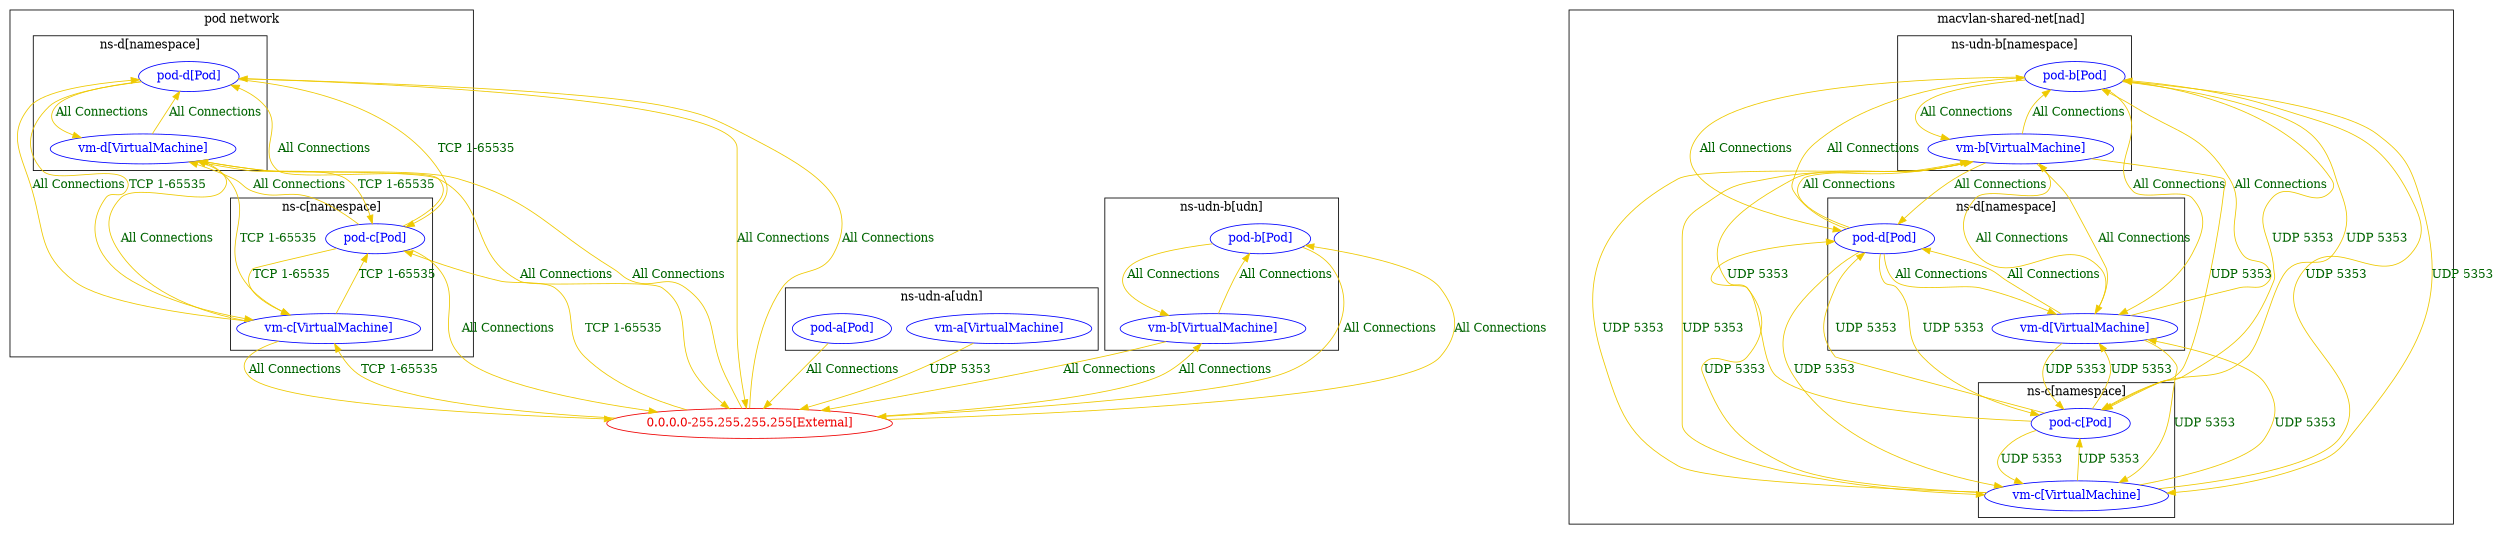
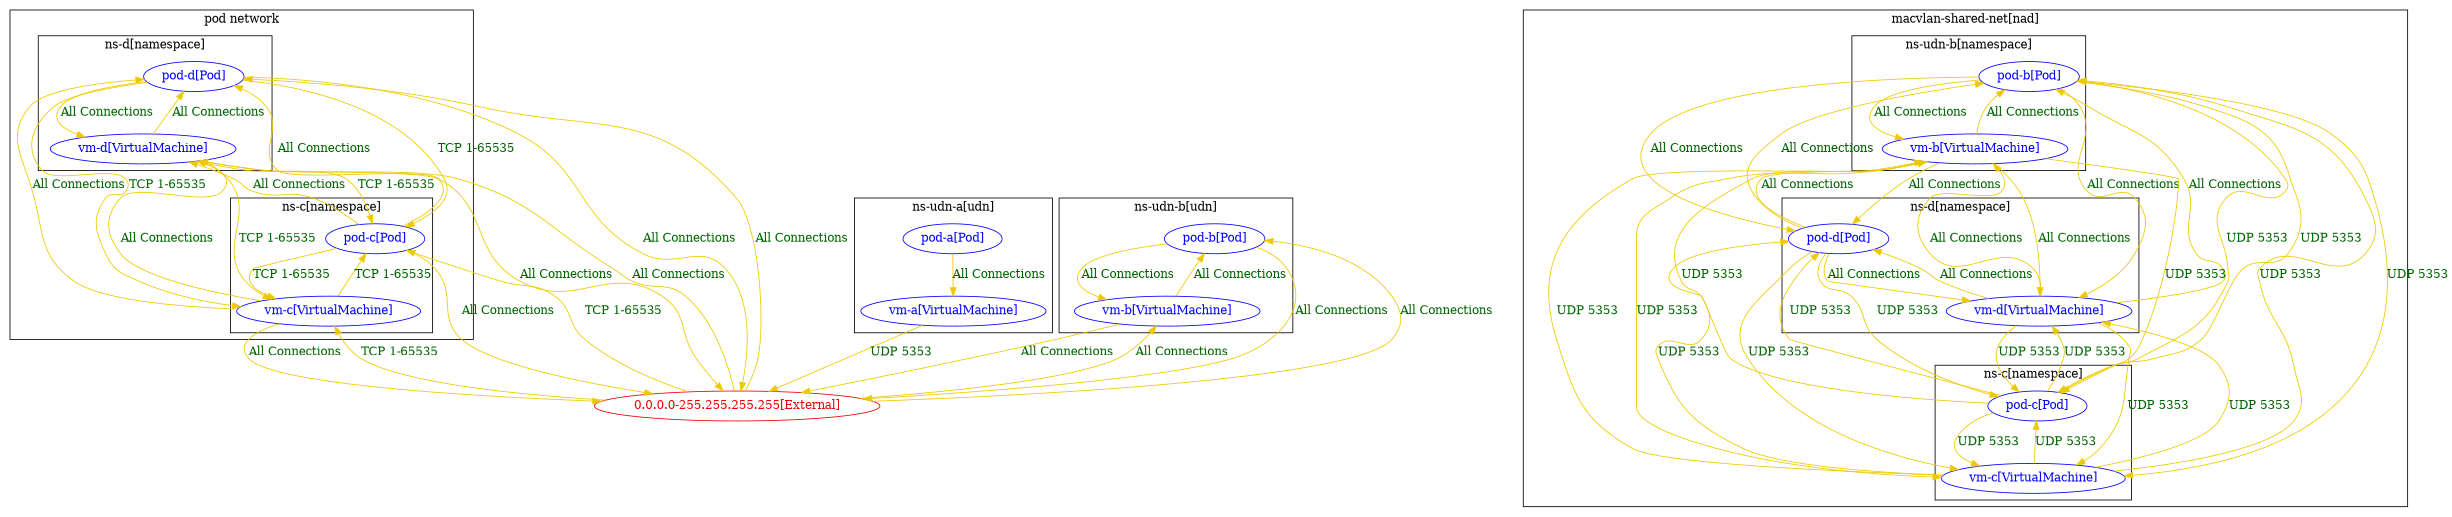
edge "pod-a[Pod]" -> "0.0.0.0-255.255.255.255[External]": now "pod-a[Pod]" -> "vm-a[VirtualMachine]"
